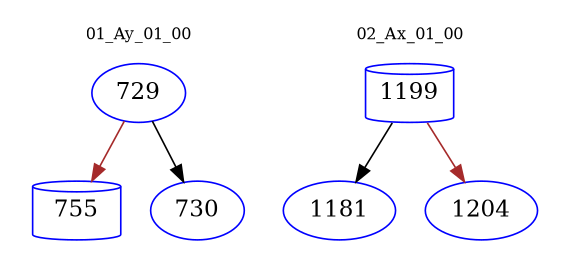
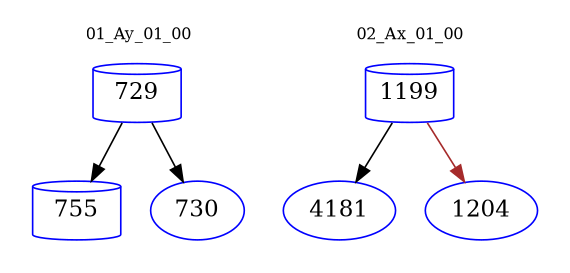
node "729": shape ellipse -> cylinder
edge "729" -> "755": color brown -> black
node "1181": label "1181" -> "4181"
